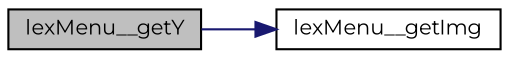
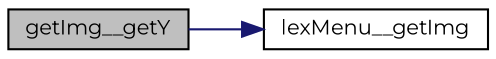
node "lexMenu__getY": label "lexMenu__getY" -> "getImg__getY"
